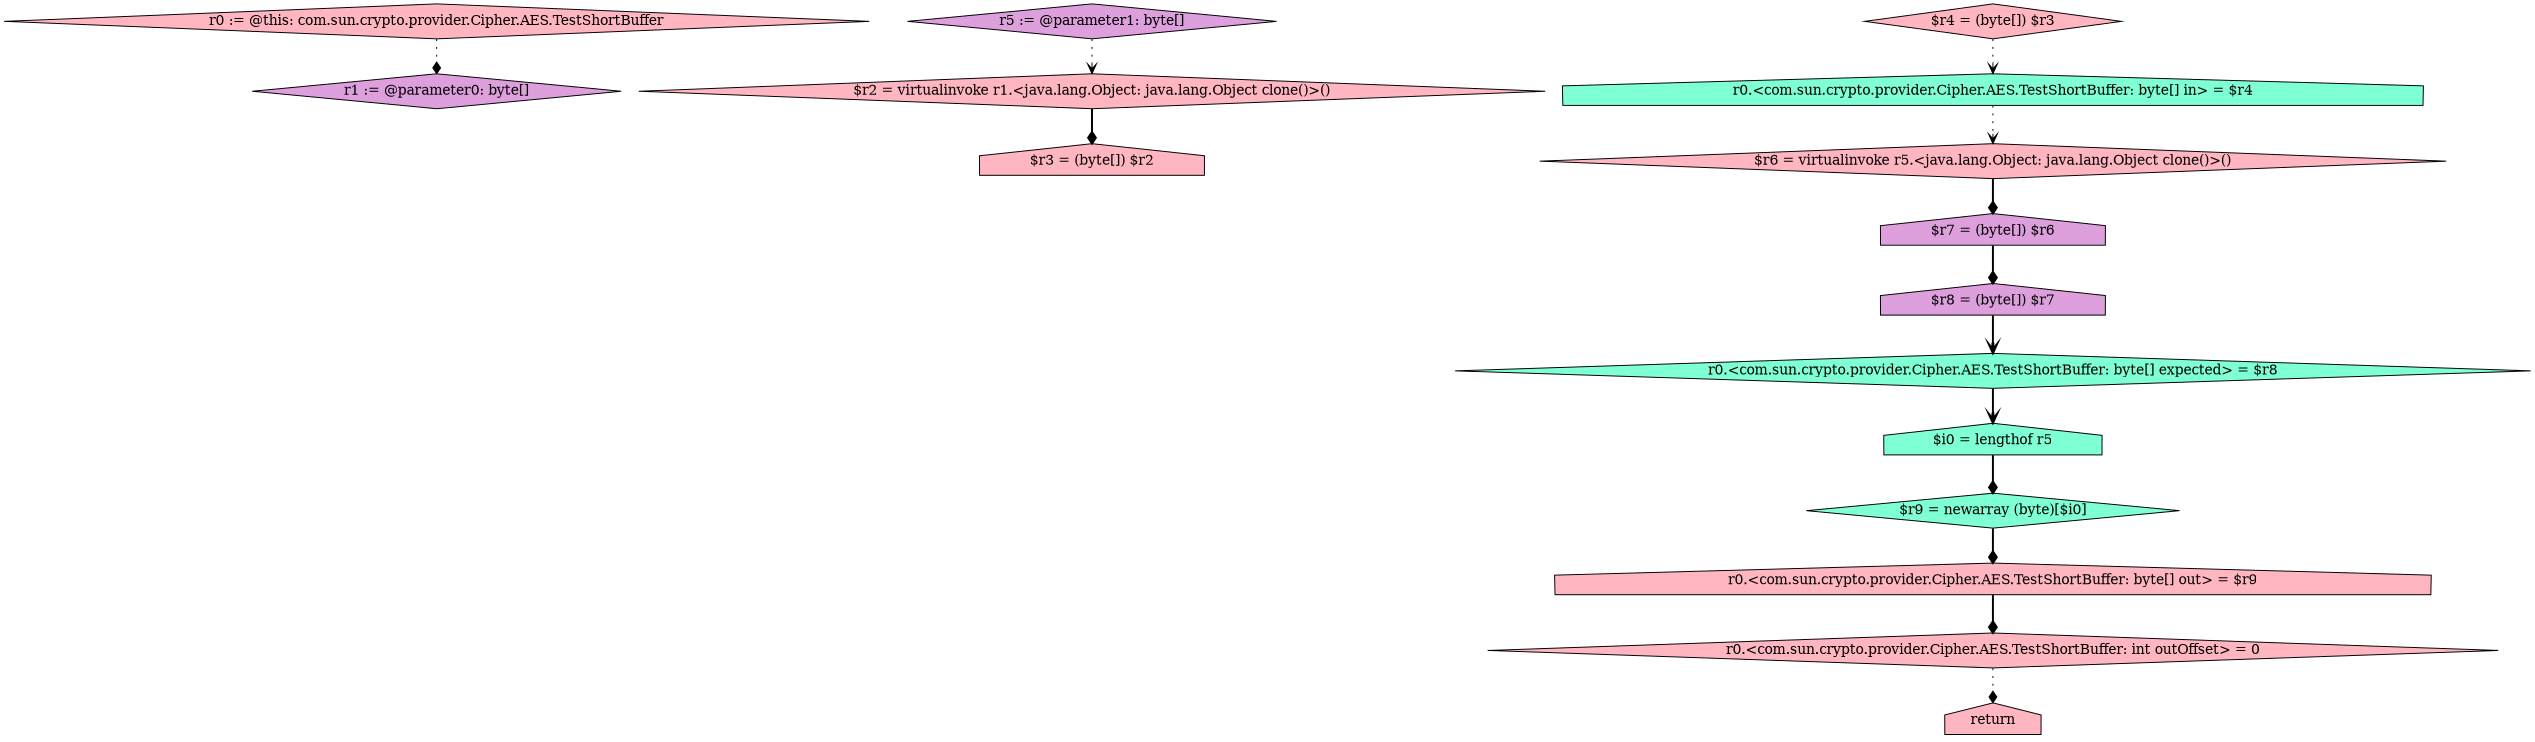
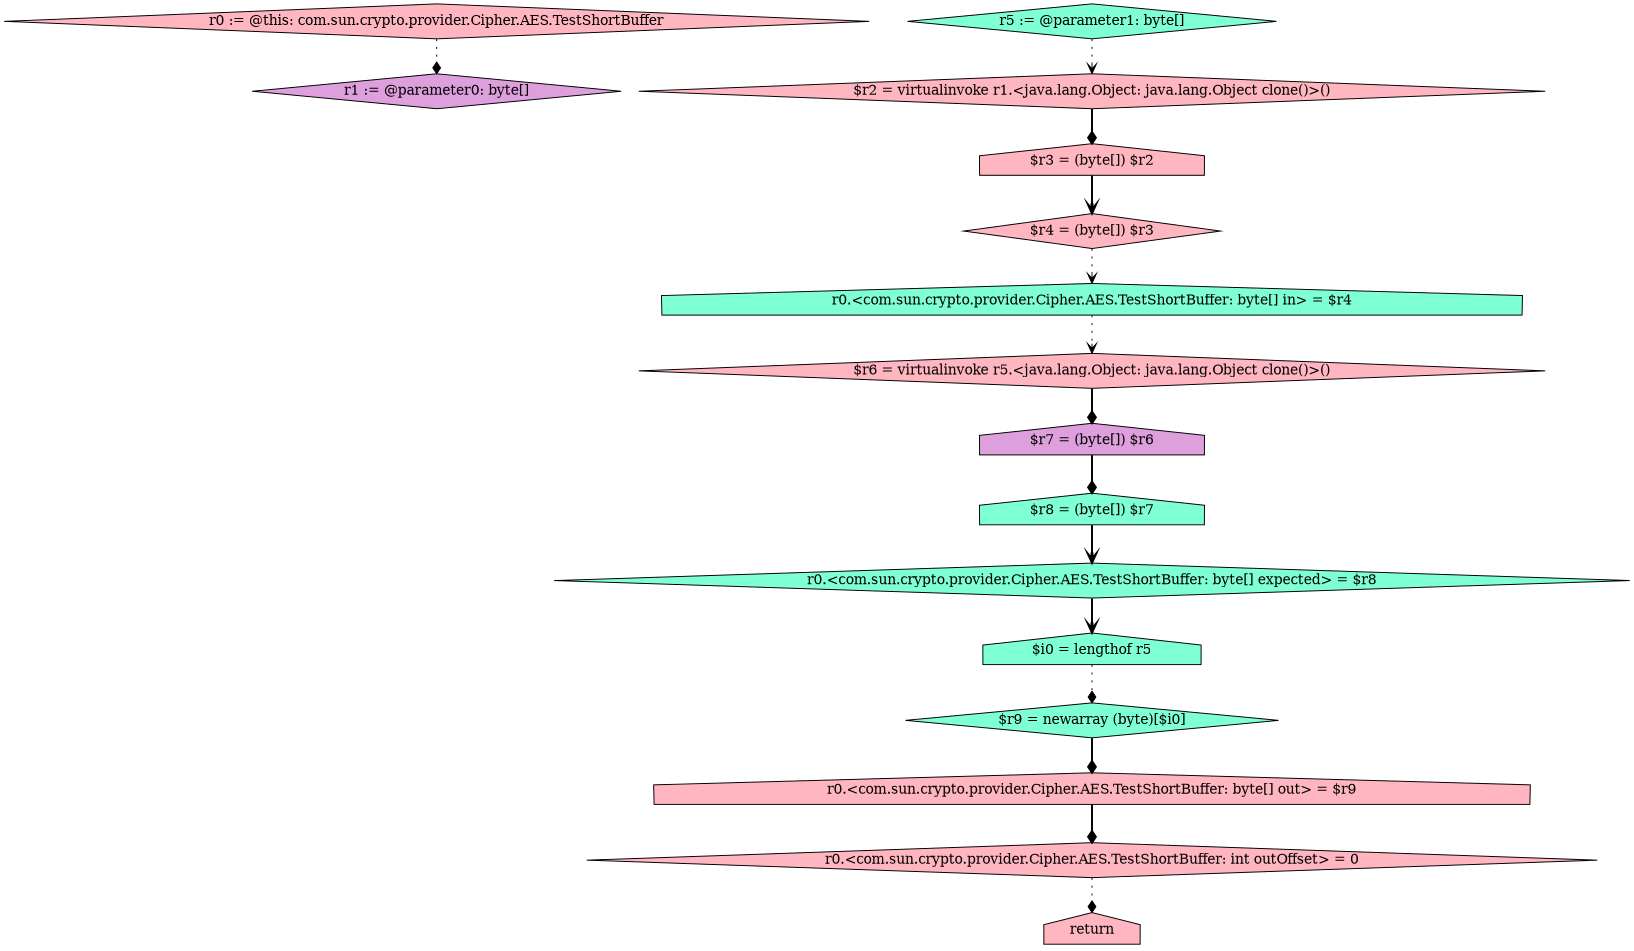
node "r5 := @parameter1: byte[]": fillcolor plum -> aquamarine
edge "$r3 = (byte[]) $r2" -> "$r4 = (byte[]) $r3": added
node "$r8 = (byte[]) $r7": fillcolor plum -> aquamarine
edge "$i0 = lengthof r5" -> "$r9 = newarray (byte)[$i0]": style bold -> dotted
